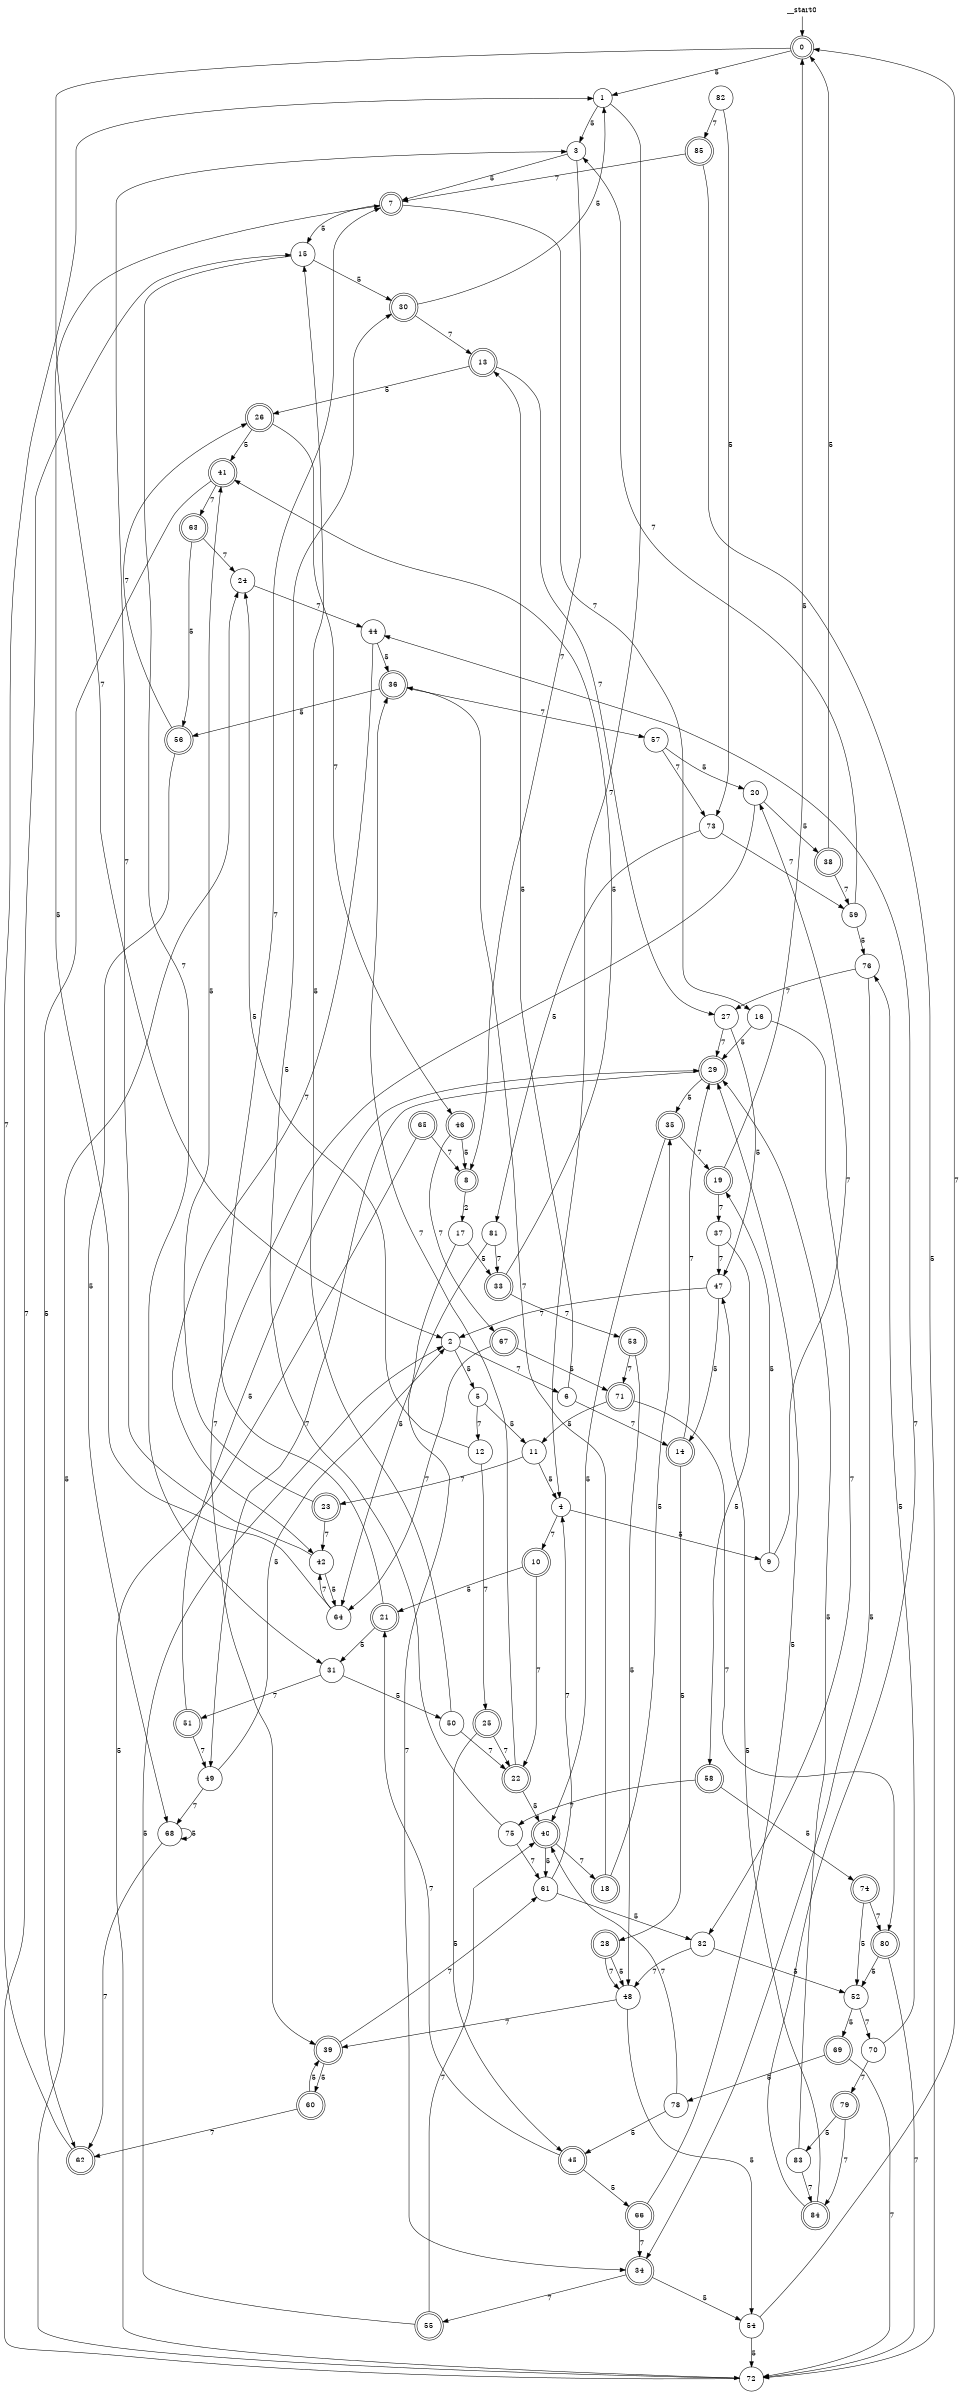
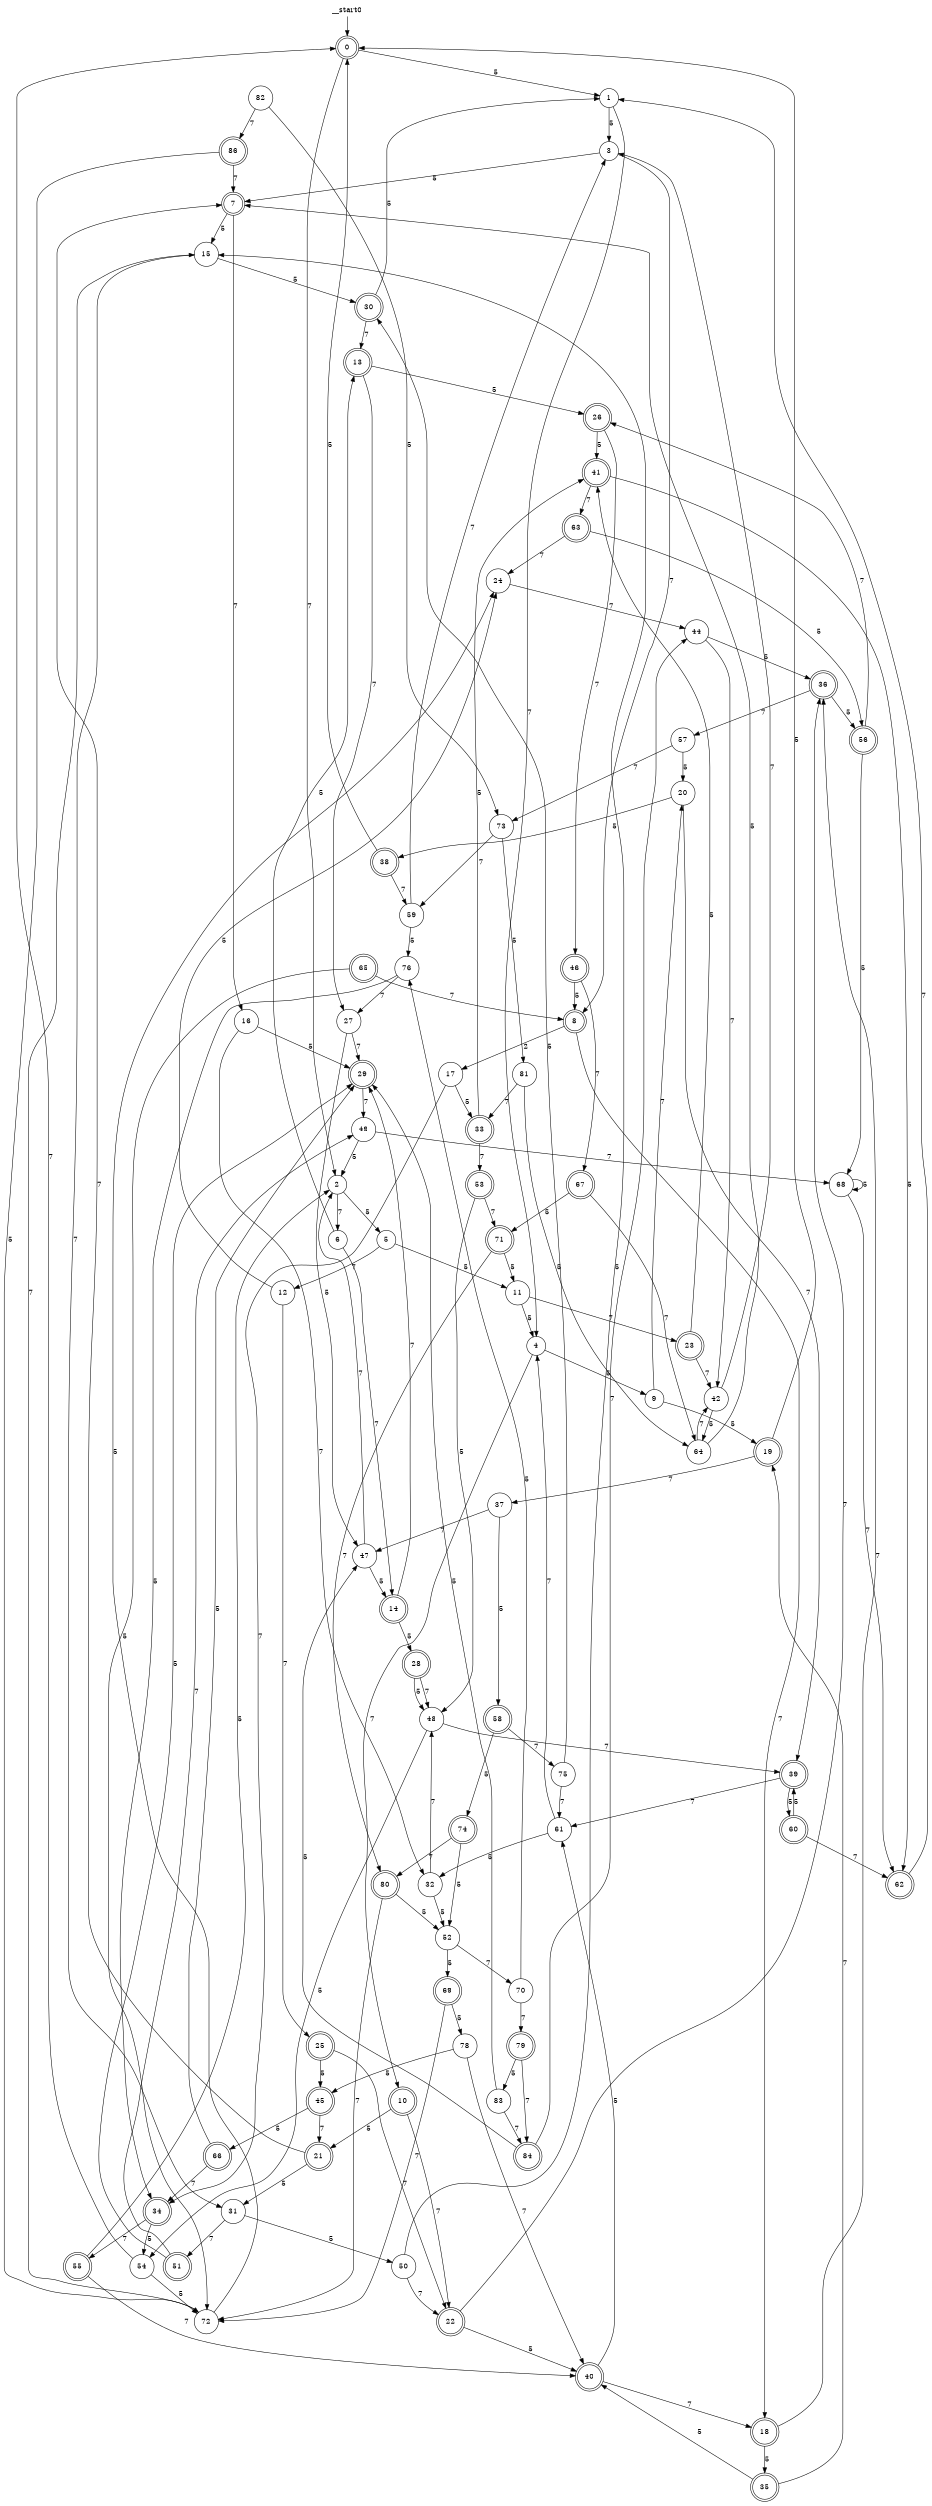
node "85": label "85" -> "86"
edge "29" -> "35": removed, label "5"
edge "8" -> "18": added, label "7"
